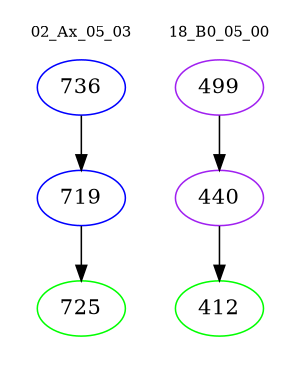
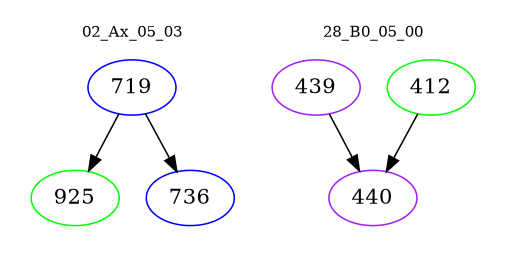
cluster "18_B0_05_00": label "18_B0_05_00" -> "28_B0_05_00"
node "499": label "499" -> "439"
edge "736" -> "719": reversed
edge "440" -> "412": reversed
node "725": label "725" -> "925"
